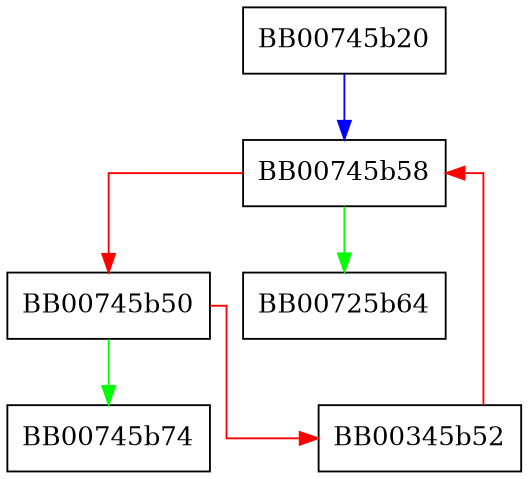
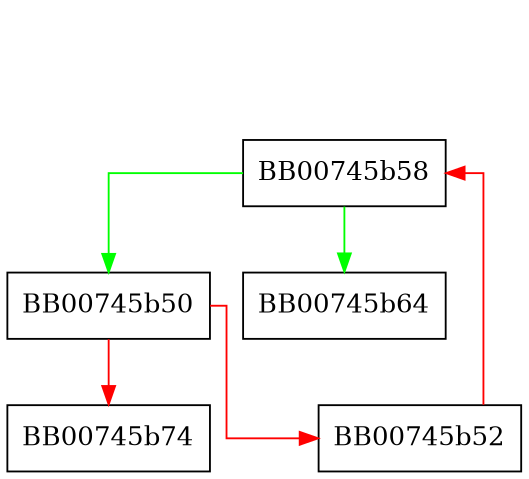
node "BB00745b20": removed
edge "BB00745b58" -> "BB00745b50": color red -> green
node "BB00725b64": label "BB00725b64" -> "BB00745b64"
edge "BB00745b50" -> "BB00745b74": color green -> red
node "BB00345b52": label "BB00345b52" -> "BB00745b52"
